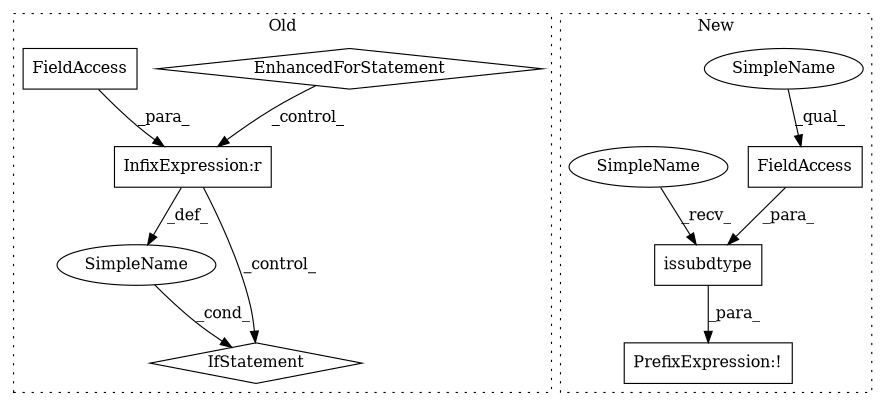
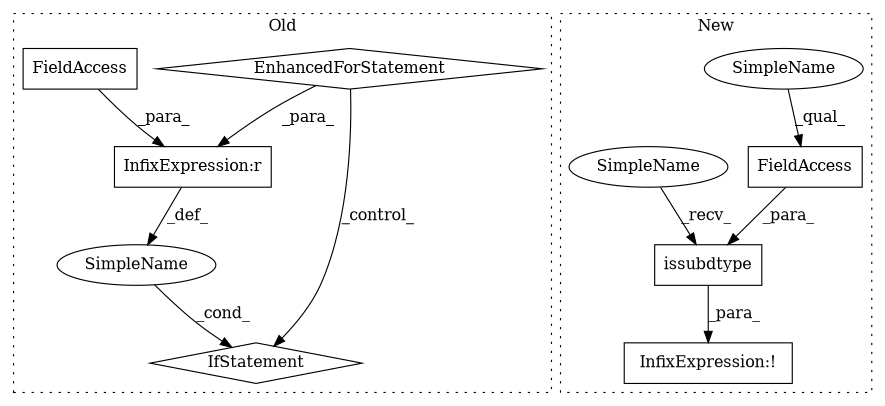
edge "EnhancedForStatement" -> "InfixExpression:r": label "_control_" -> "_para_"
edge "InfixExpression:r" -> "IfStatement": now "EnhancedForStatement" -> "IfStatement"
node "PrefixExpression:!": label "PrefixExpression:!" -> "InfixExpression:!"
